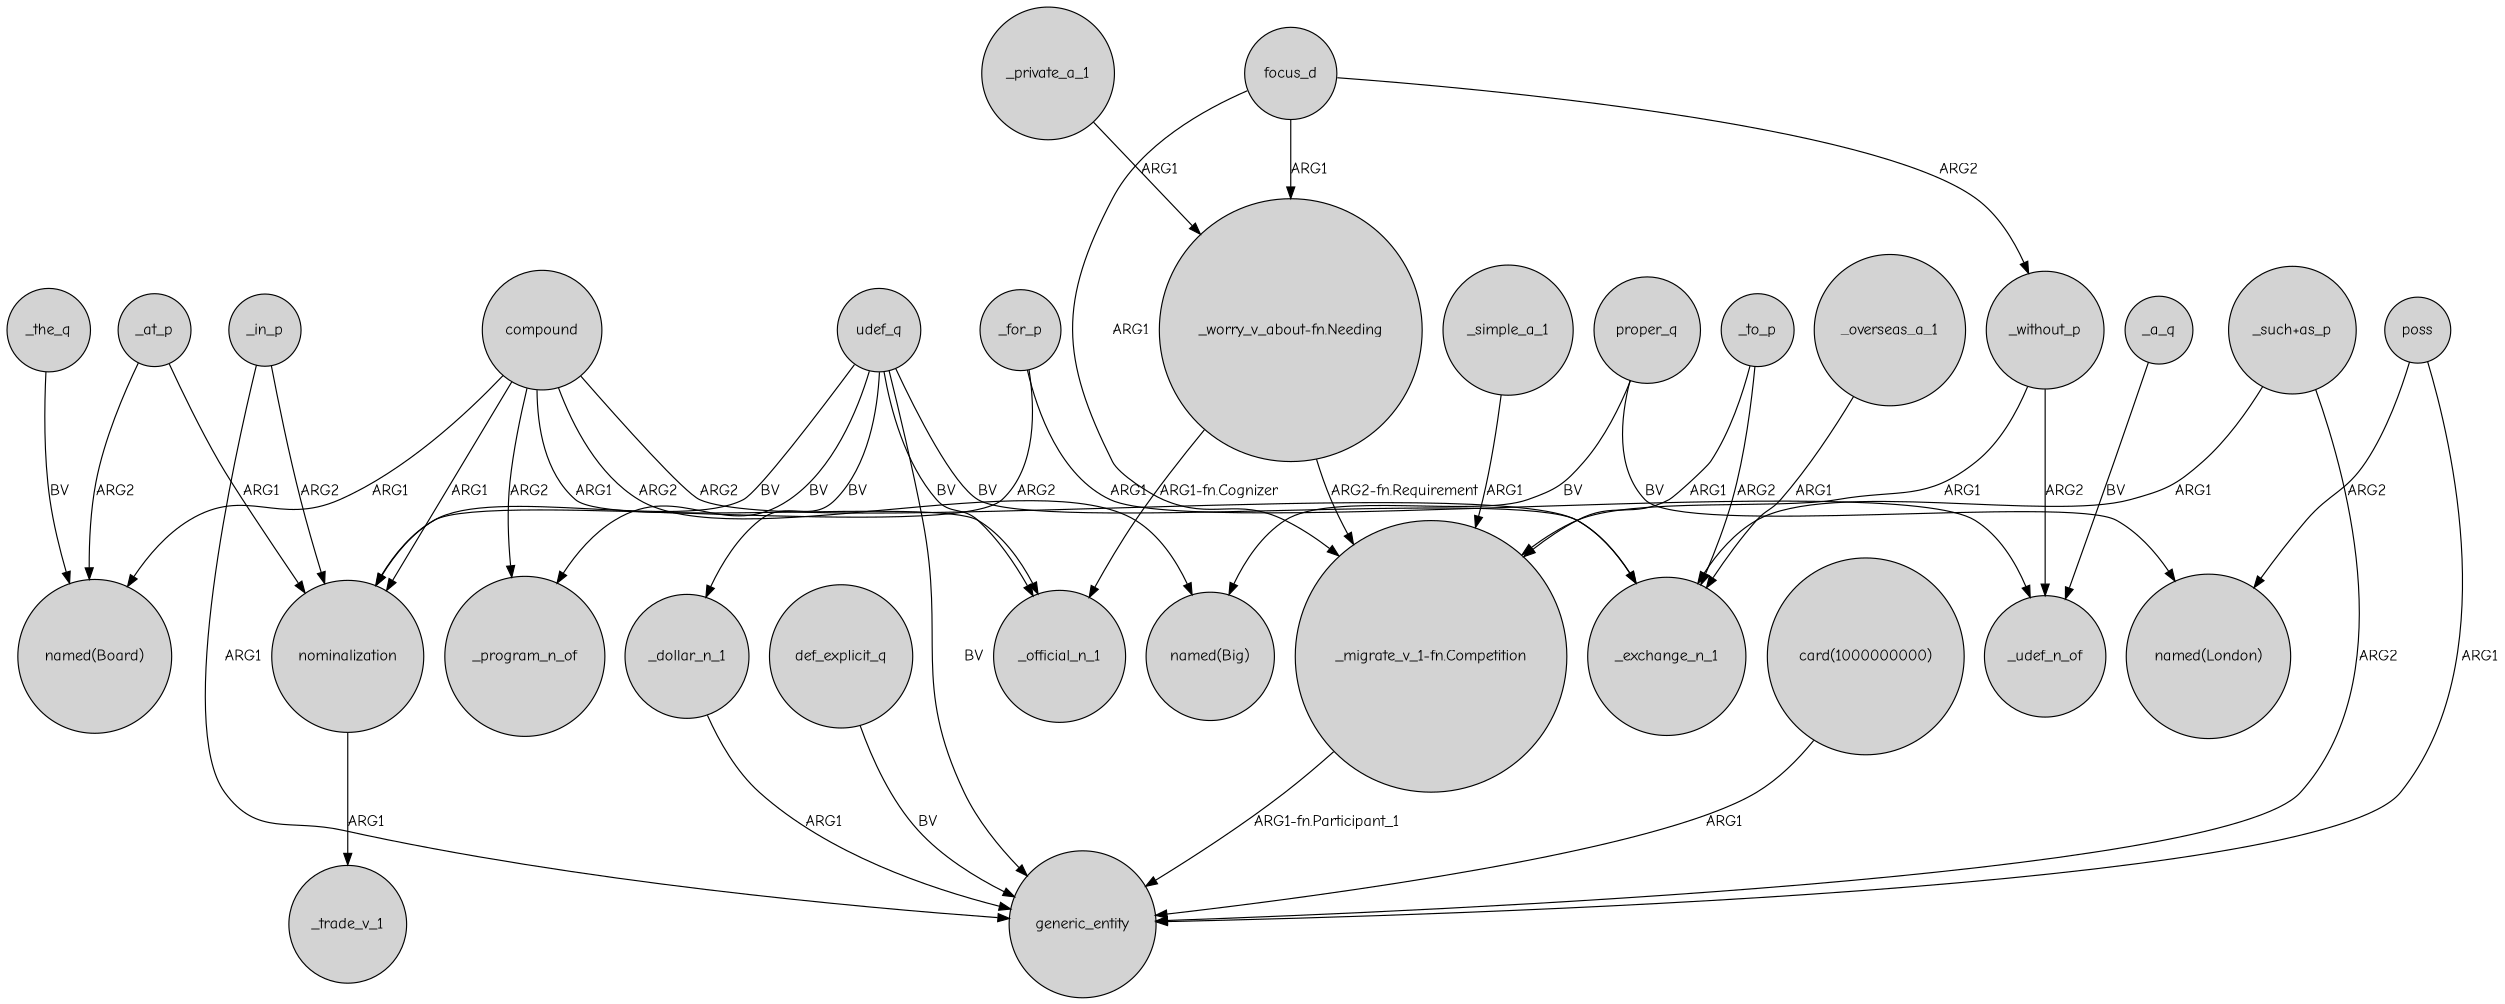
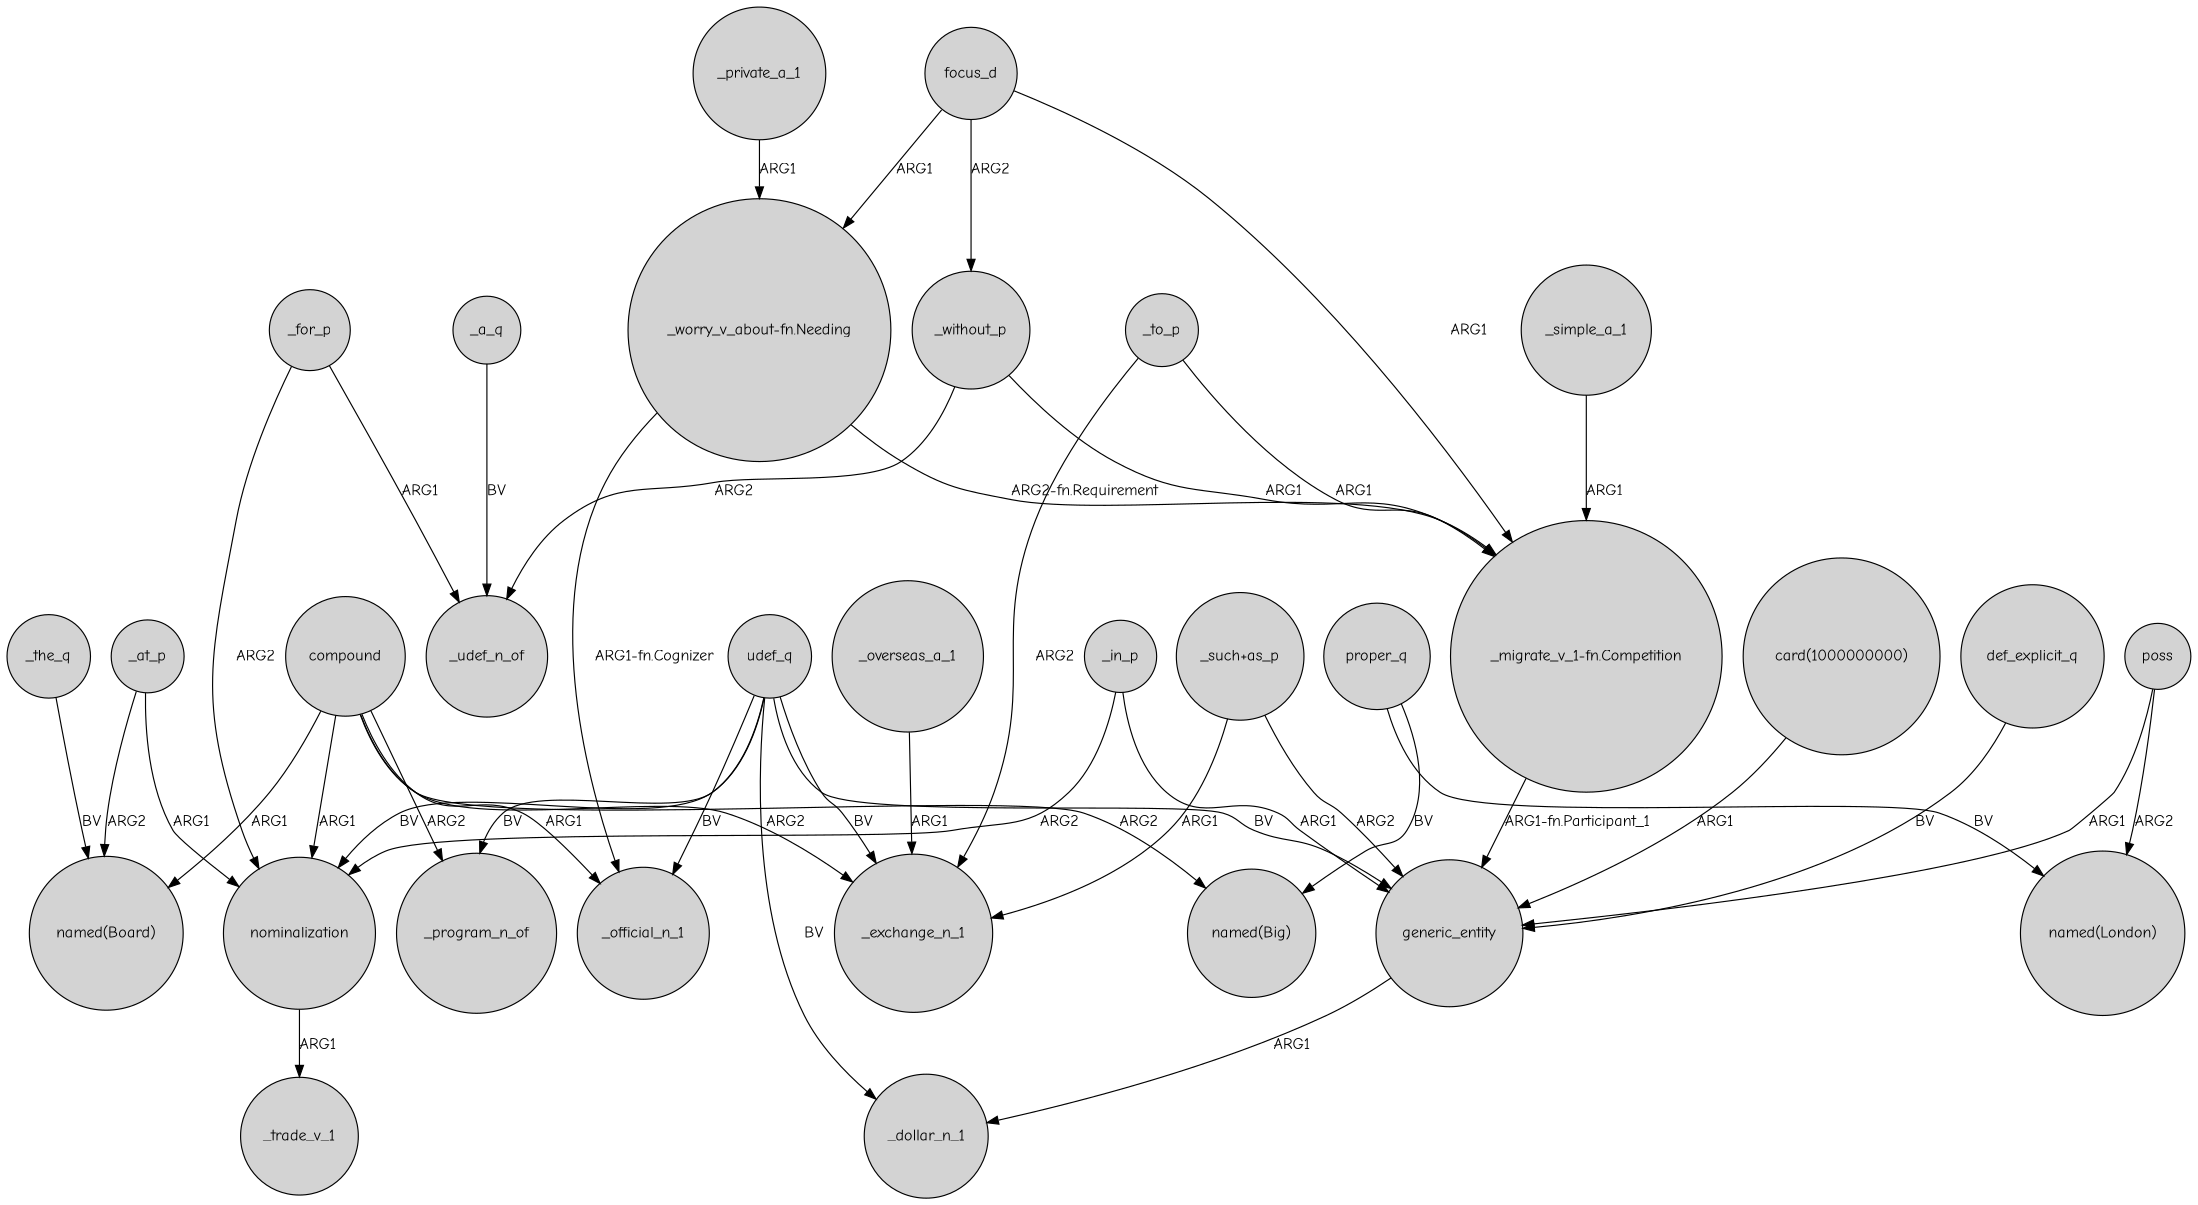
edge "_dollar_n_1" -> "generic_entity": reversed
